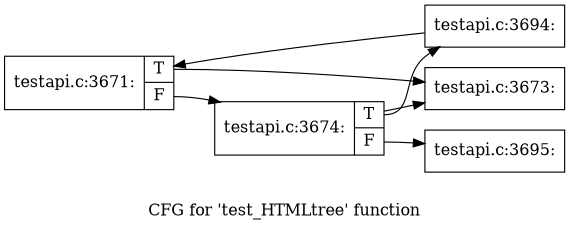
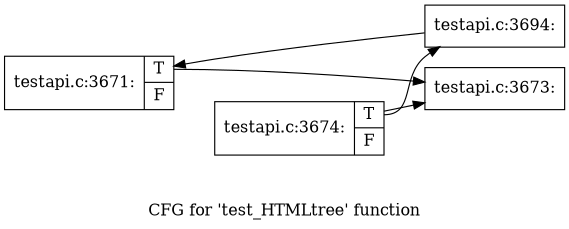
edge "testapi.c:3671:" -> "testapi.c:3674:": removed
node "testapi.c:3695:": removed
